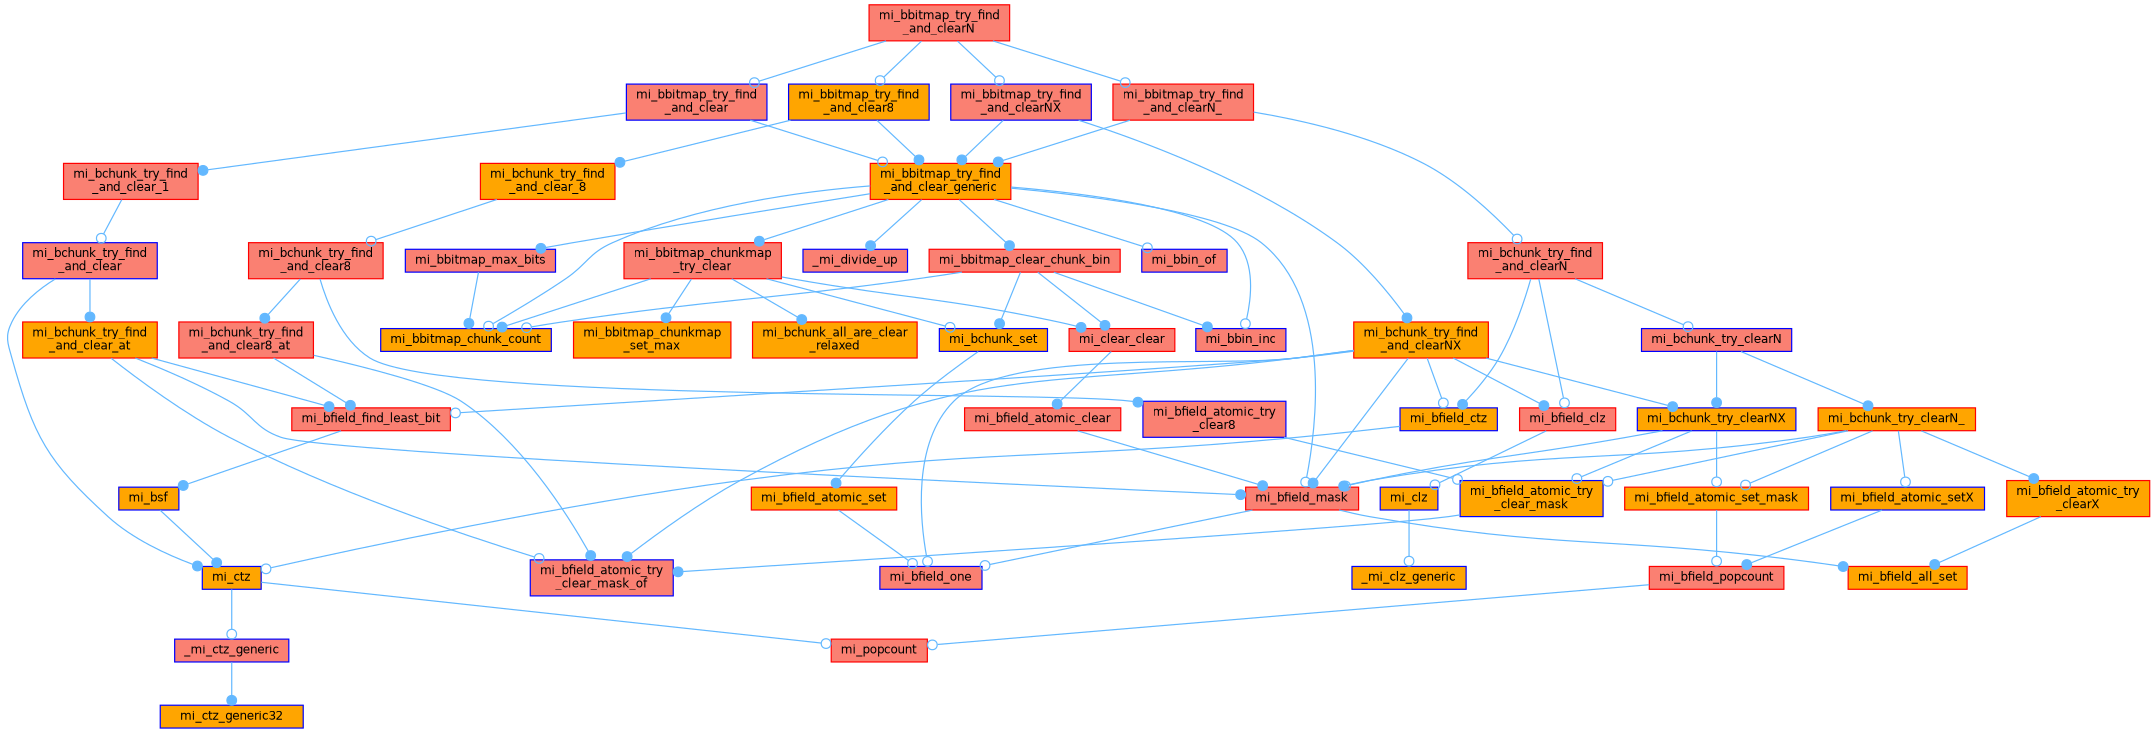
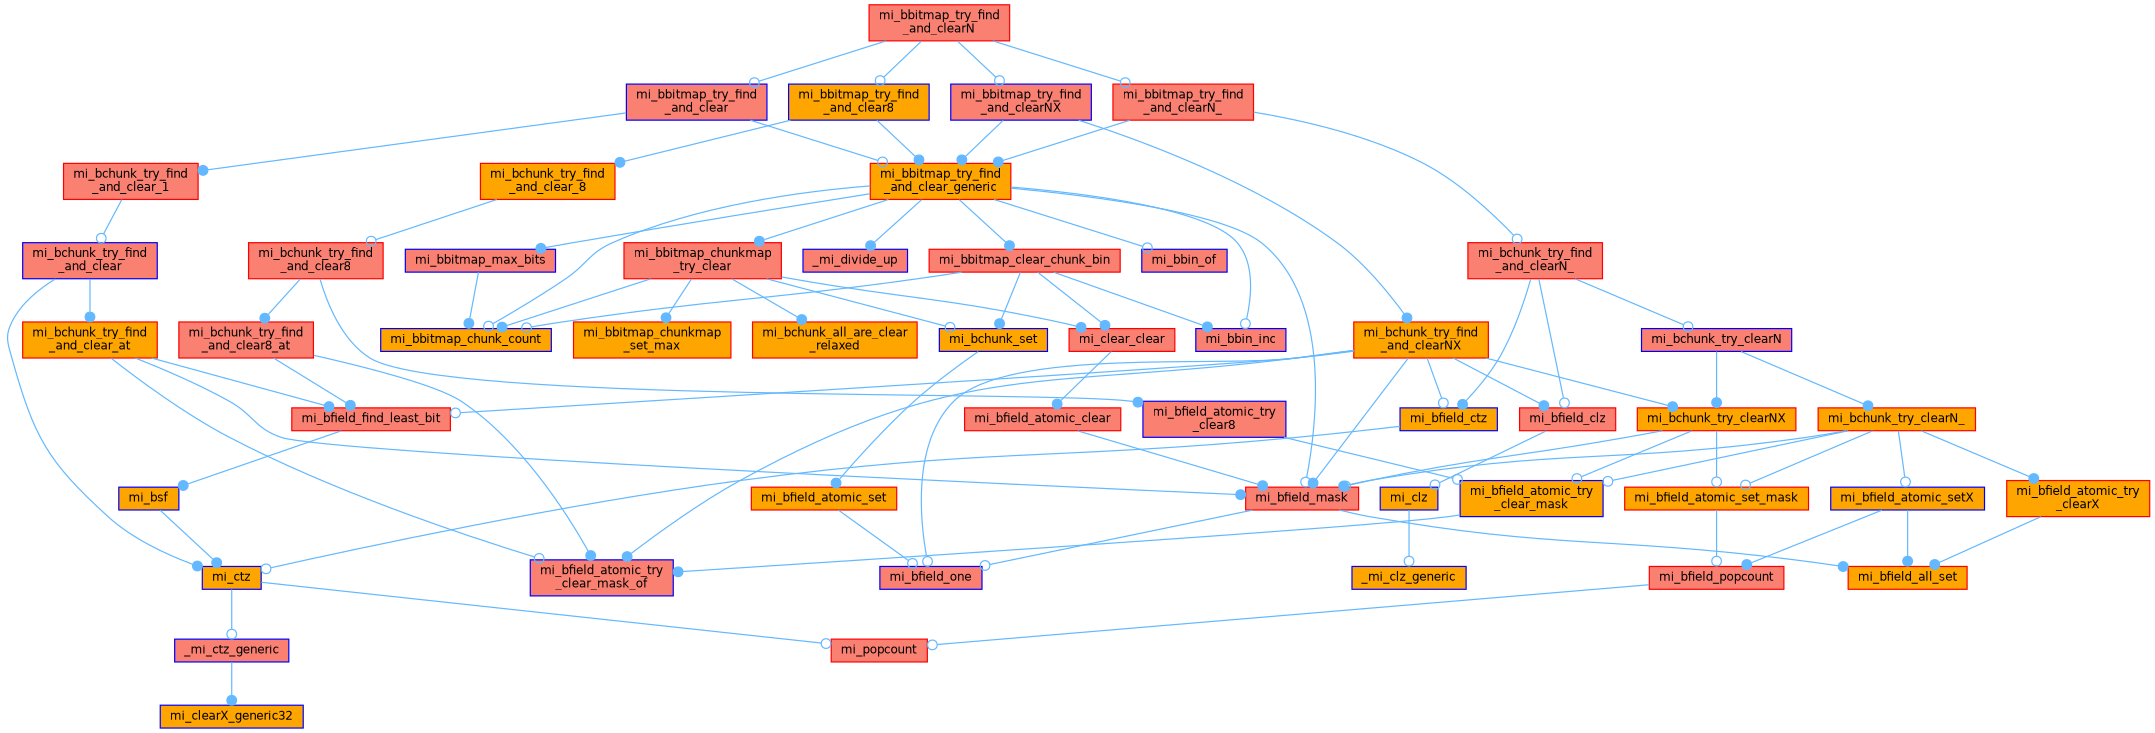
node "mi_bchunk_try_clearNX": color blue -> red
edge "mi_bfield_atomic_setX" -> "mi_bfield_all_set": added
node "mi_ctz_generic32": label "mi_ctz_generic32" -> "mi_clearX_generic32"
